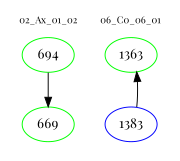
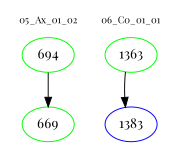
cluster "02_Ax_01_02": label "02_Ax_01_02" -> "05_Ax_01_02"
cluster "06_C0_06_01": label "06_C0_06_01" -> "06_C0_01_01"
edge "1383" -> "1363": reversed
